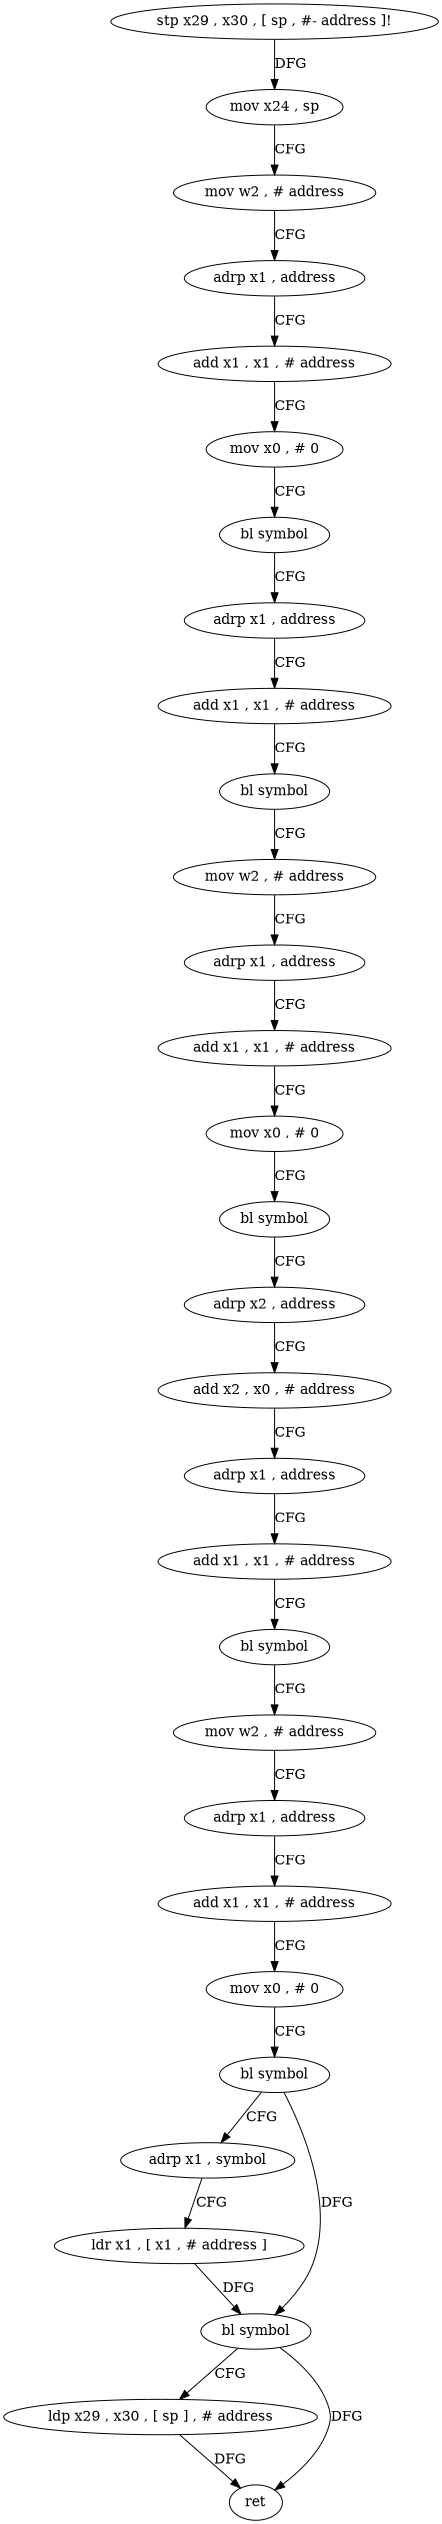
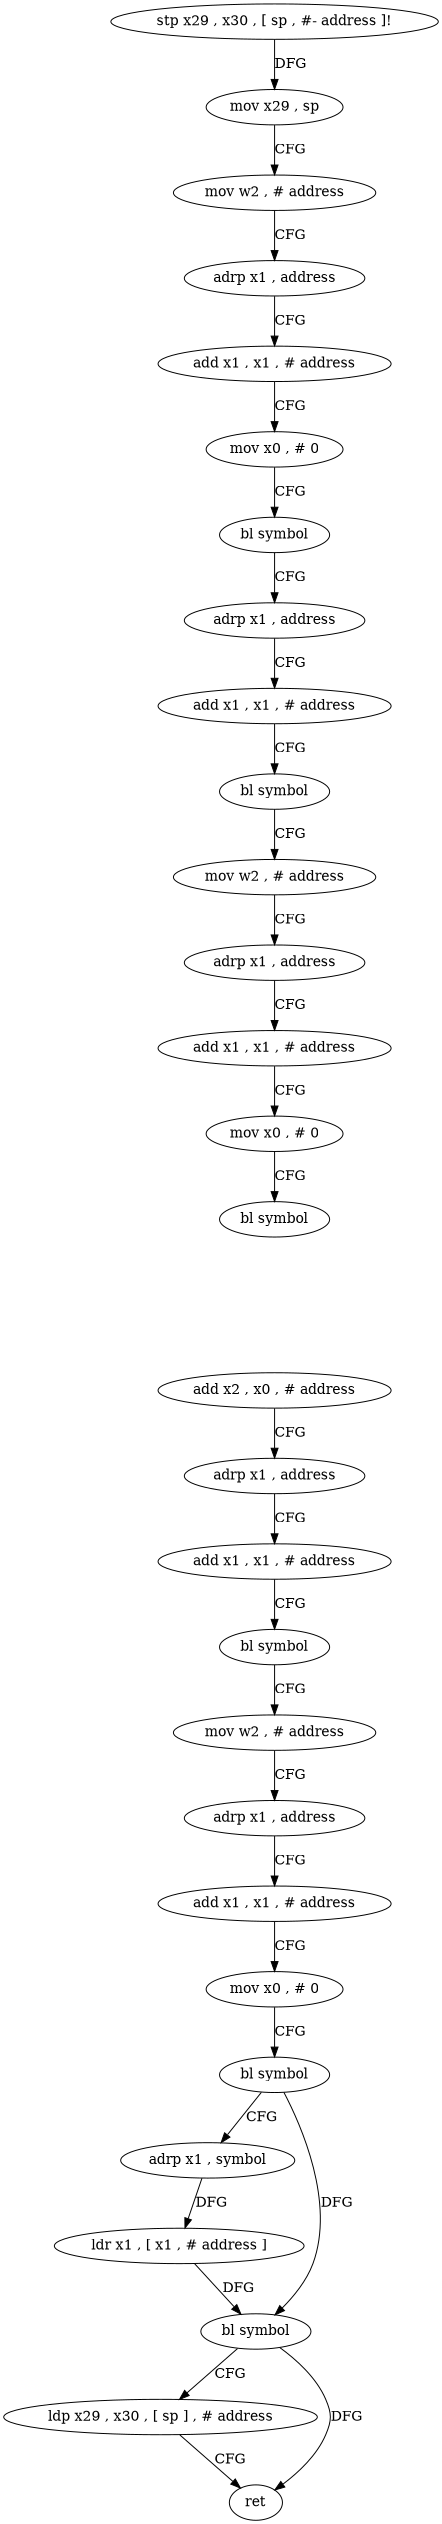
node "mov x24 , sp": label "mov x24 , sp" -> "mov x29 , sp"
node "adrp x2 , address": removed
edge "adrp x1 , symbol" -> "ldr x1 , [ x1 , # address ]": label "CFG" -> "DFG"
edge "ldp x29 , x30 , [ sp ] , # address" -> "ret": label "DFG" -> "CFG"
